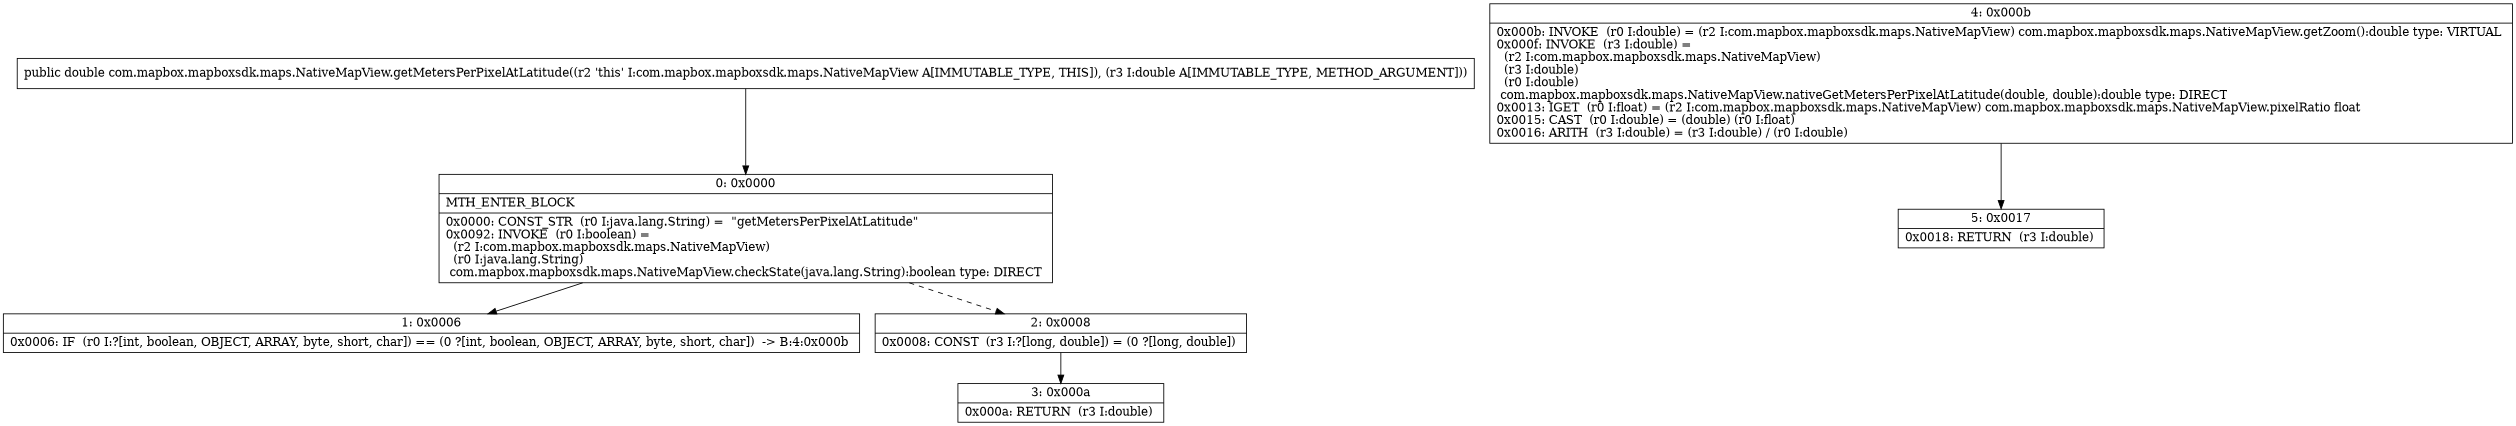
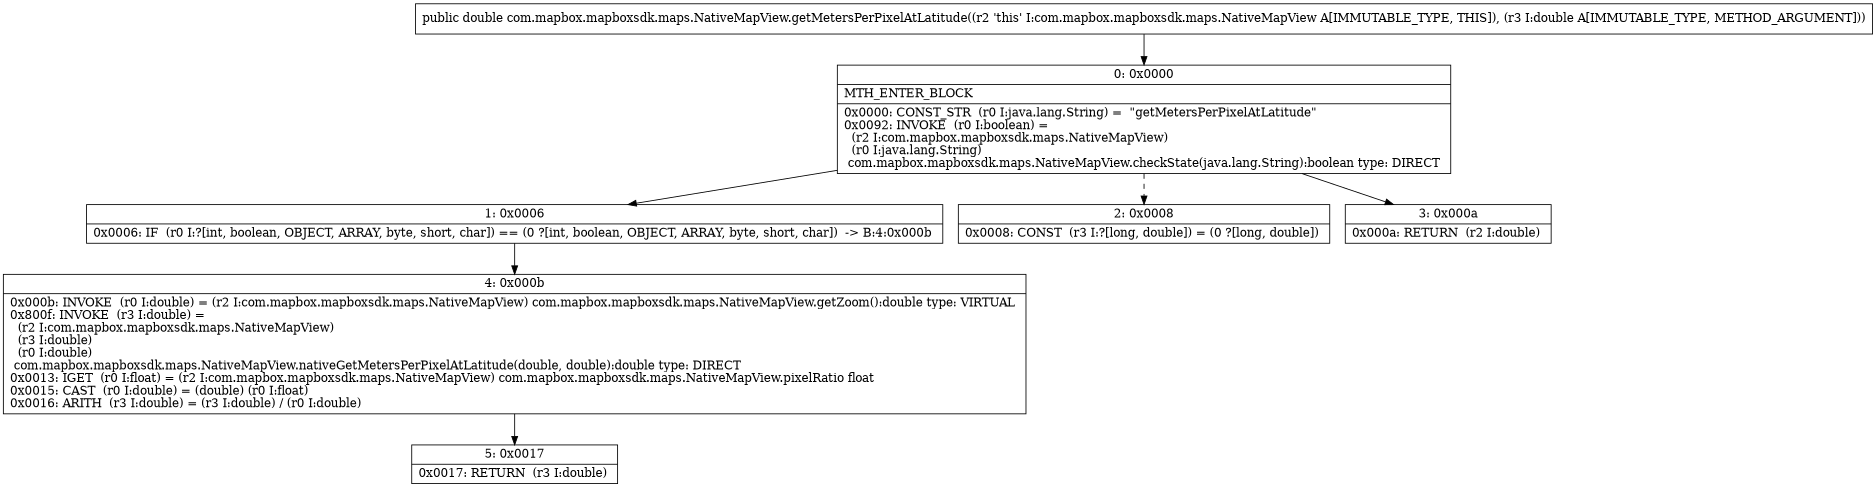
node "4: 0x000b": text "0x000f: INVOKE  (r3 I:double) =" -> "0x800f: INVOKE  (r3 I:double) ="
node "5: 0x0017": text "0x0018: RETURN  (r3 I:double)" -> "0x0017: RETURN  (r3 I:double)"
edge "1: 0x0006" -> "4: 0x000b": added
edge "2: 0x0008" -> "3: 0x000a": now "0: 0x0000" -> "3: 0x000a"
node "3: 0x000a": text "0x000a: RETURN  (r3 I:double)" -> "0x000a: RETURN  (r2 I:double)"
